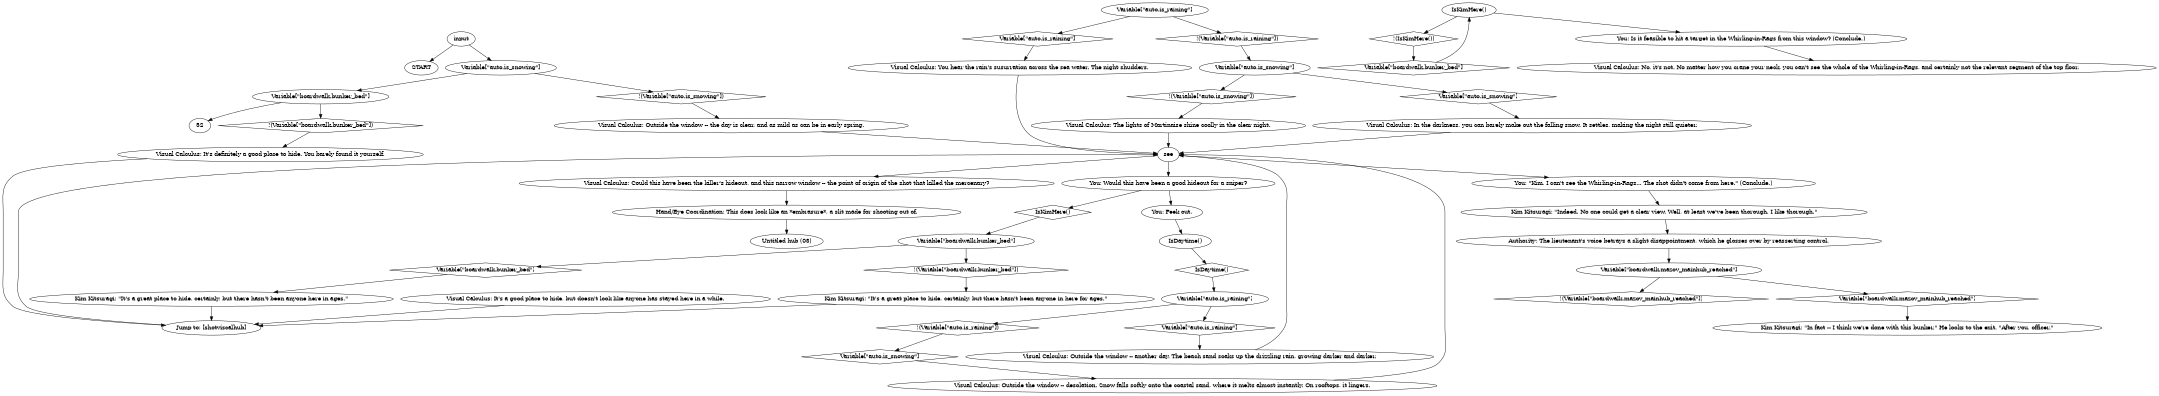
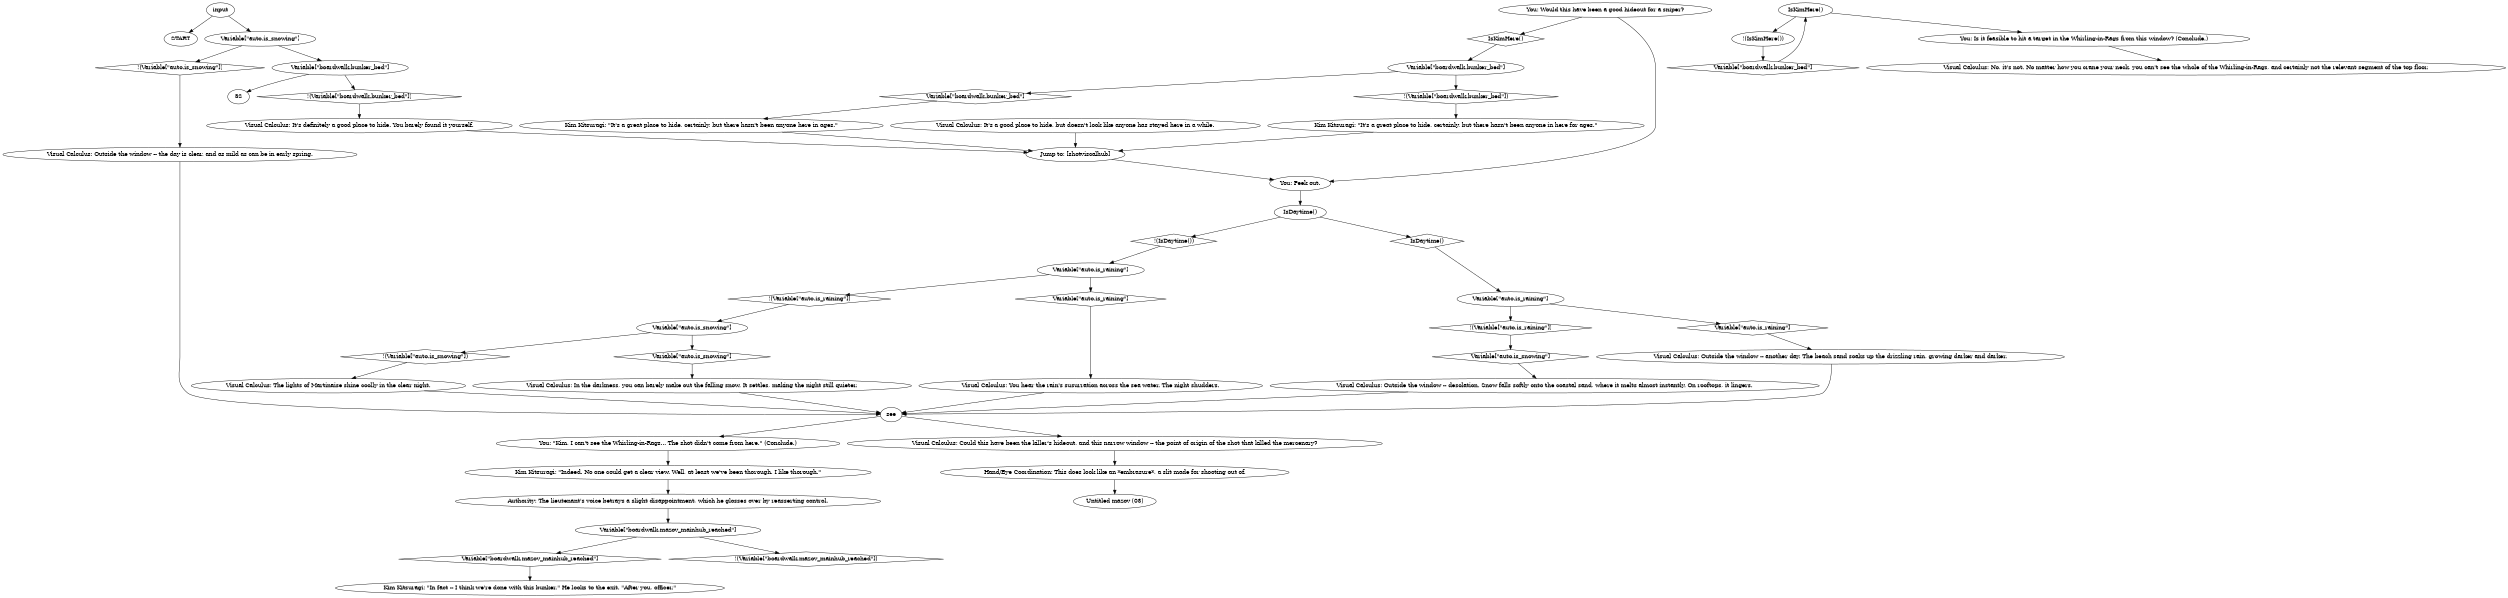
node "!(IsKimHere())": shape diamond -> ellipse
edge "Jump to: [shotviscalhub]" -> "see": now "Jump to: [shotviscalhub]" -> "You: Peek out."
edge "see" -> "You: Would this have been a good hideout for a sniper?": removed
node "Untitled hub (03)": label "Untitled hub (03)" -> "Untitled mazov (03)"
node "!(IsDaytime())": added
